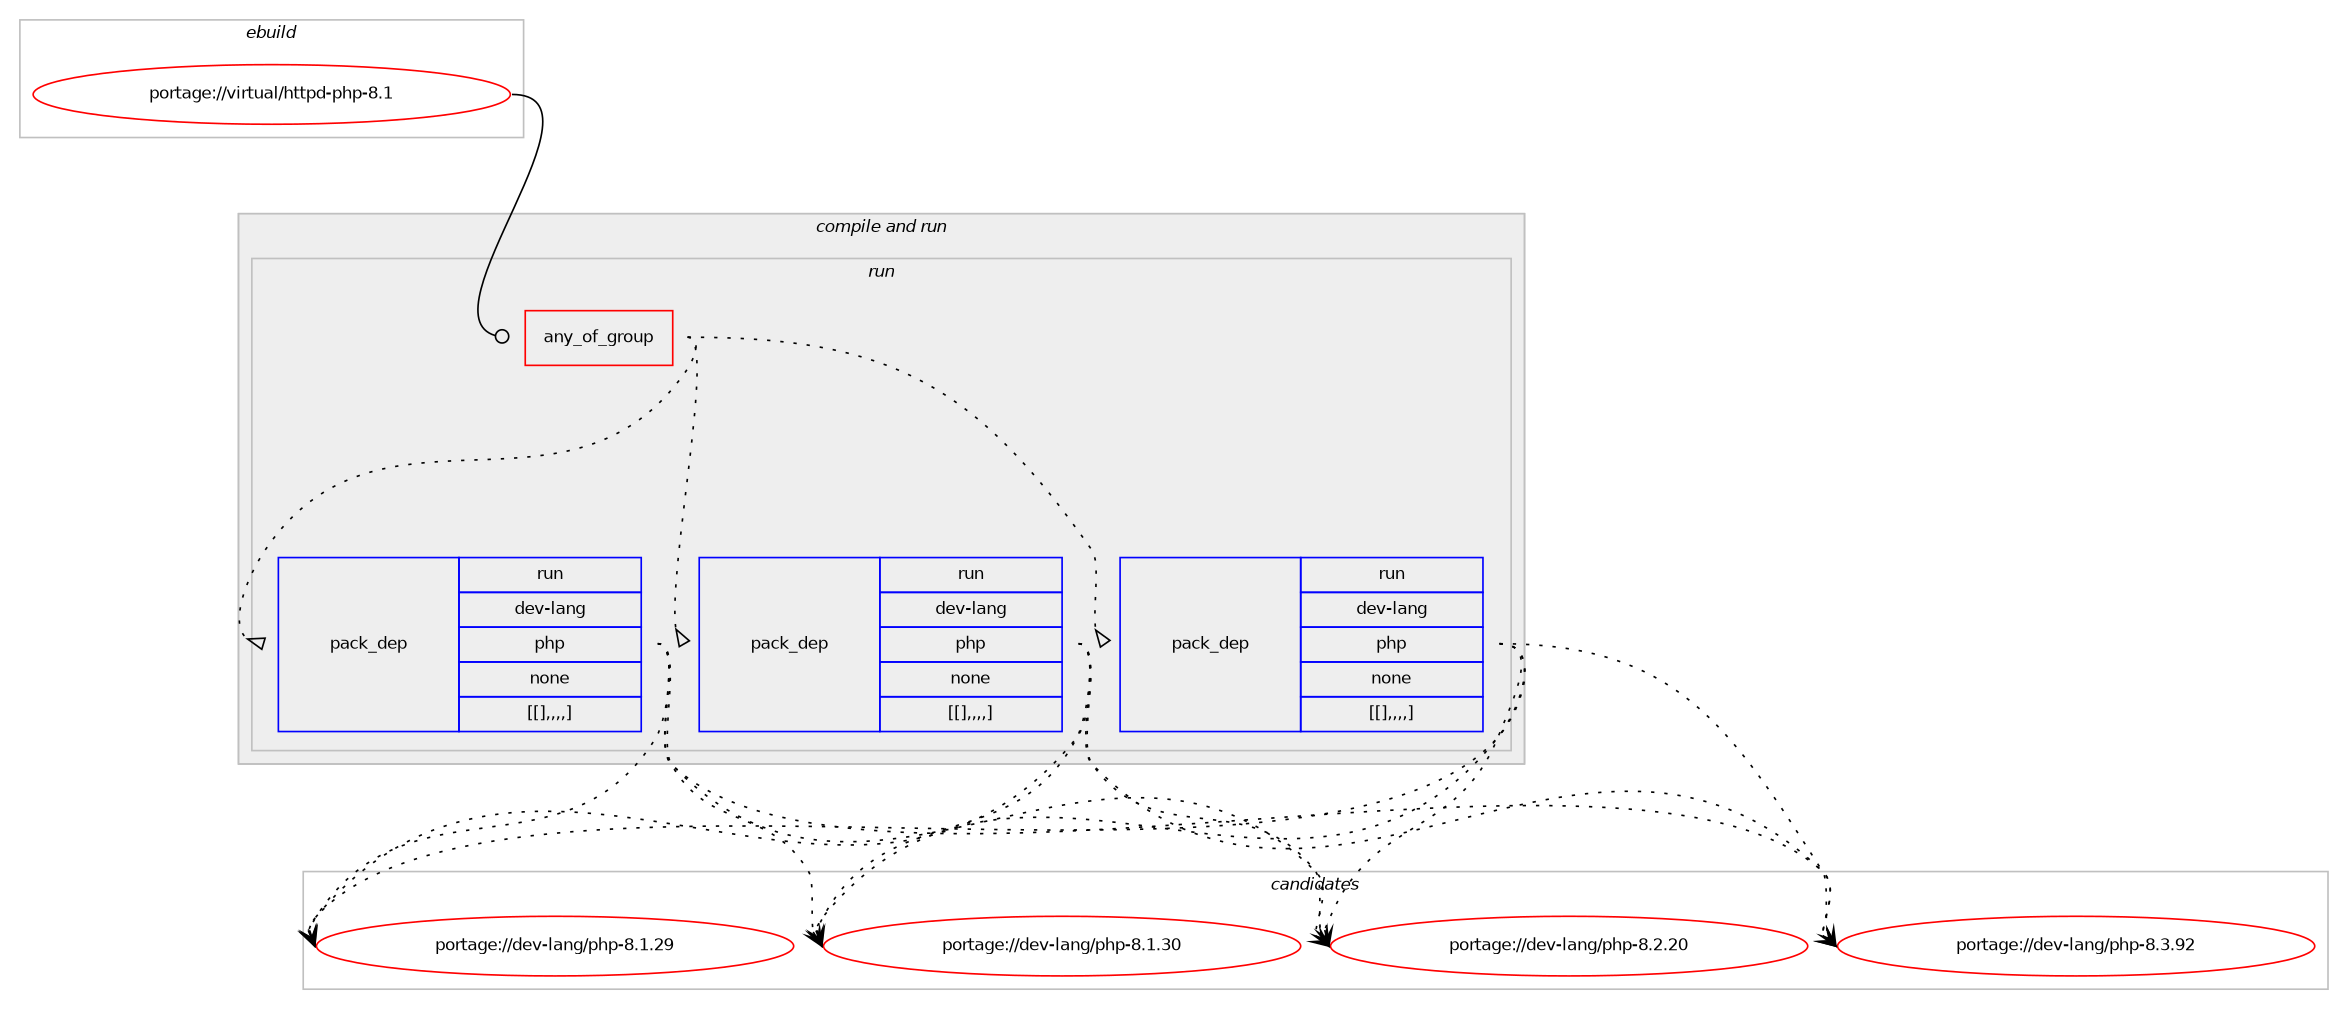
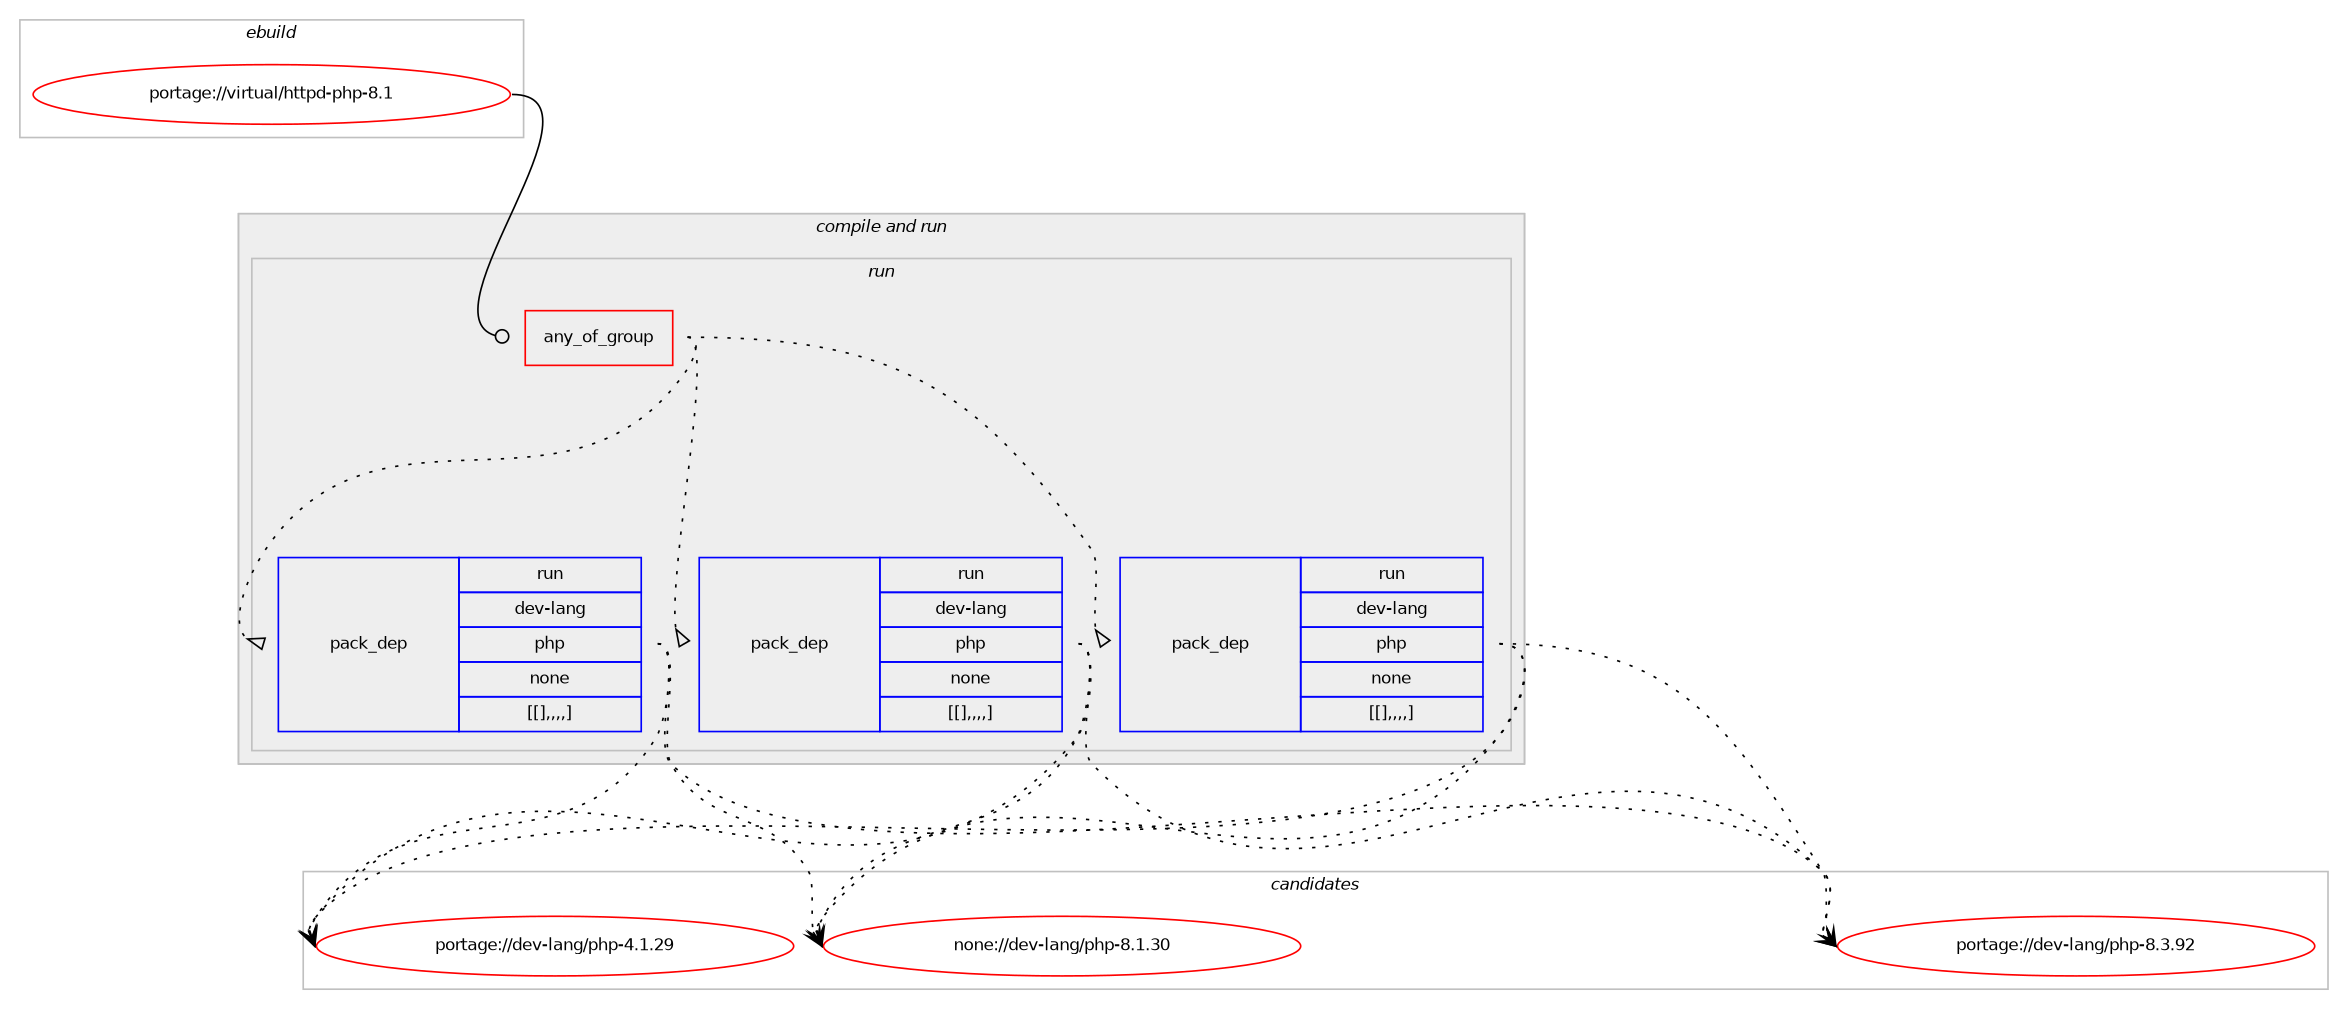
node "portage://dev-lang/php-8.1.29": label "portage://dev-lang/php-8.1.29" -> "portage://dev-lang/php-4.1.29"
node "portage://dev-lang/php-8.1.30": label "portage://dev-lang/php-8.1.30" -> "none://dev-lang/php-8.1.30"
node "portage://dev-lang/php-8.2.20": removed
